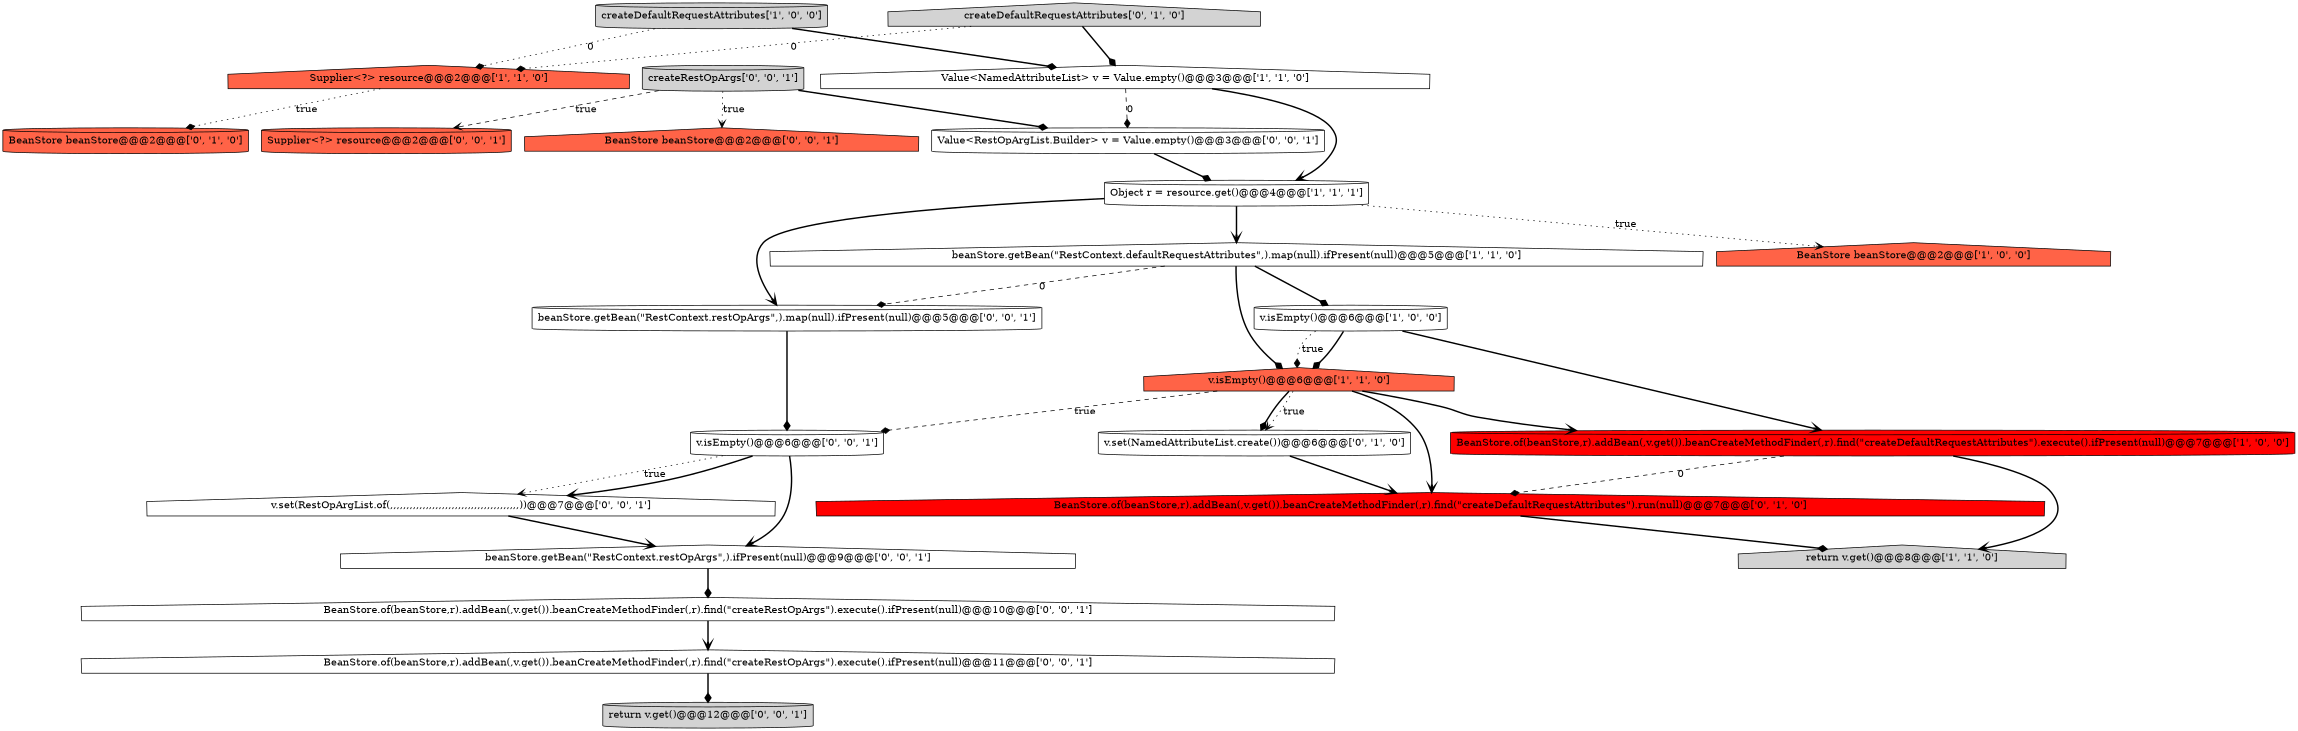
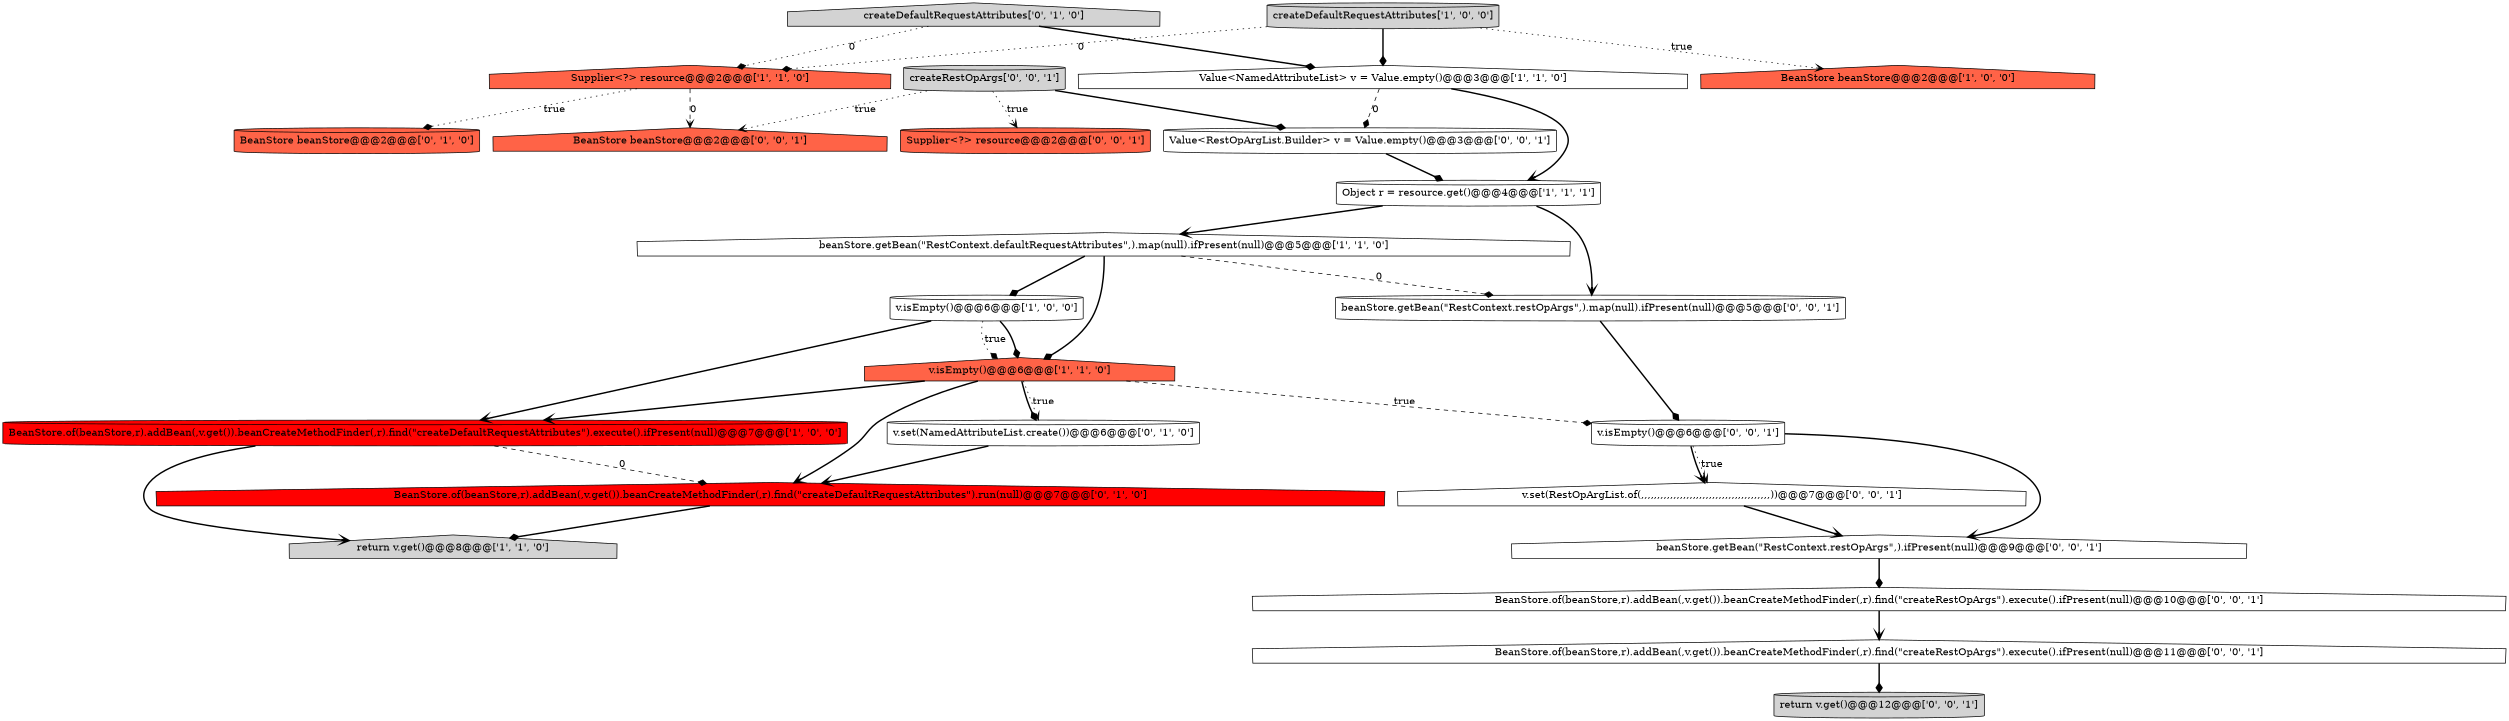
edge "Supplier<?> resource@@@2@@@['1', '1', '0']" -> "BeanStore beanStore@@@2@@@['0', '0', '1']": added, label "0"
edge "createRestOpArgs['0', '0', '1']" -> "Supplier<?> resource@@@2@@@['0', '0', '1']": style dashed -> dotted
edge "Object r = resource.get()@@@4@@@['1', '1', '1']" -> "BeanStore beanStore@@@2@@@['1', '0', '0']": now "createDefaultRequestAttributes['1', '0', '0']" -> "BeanStore beanStore@@@2@@@['1', '0', '0']"
